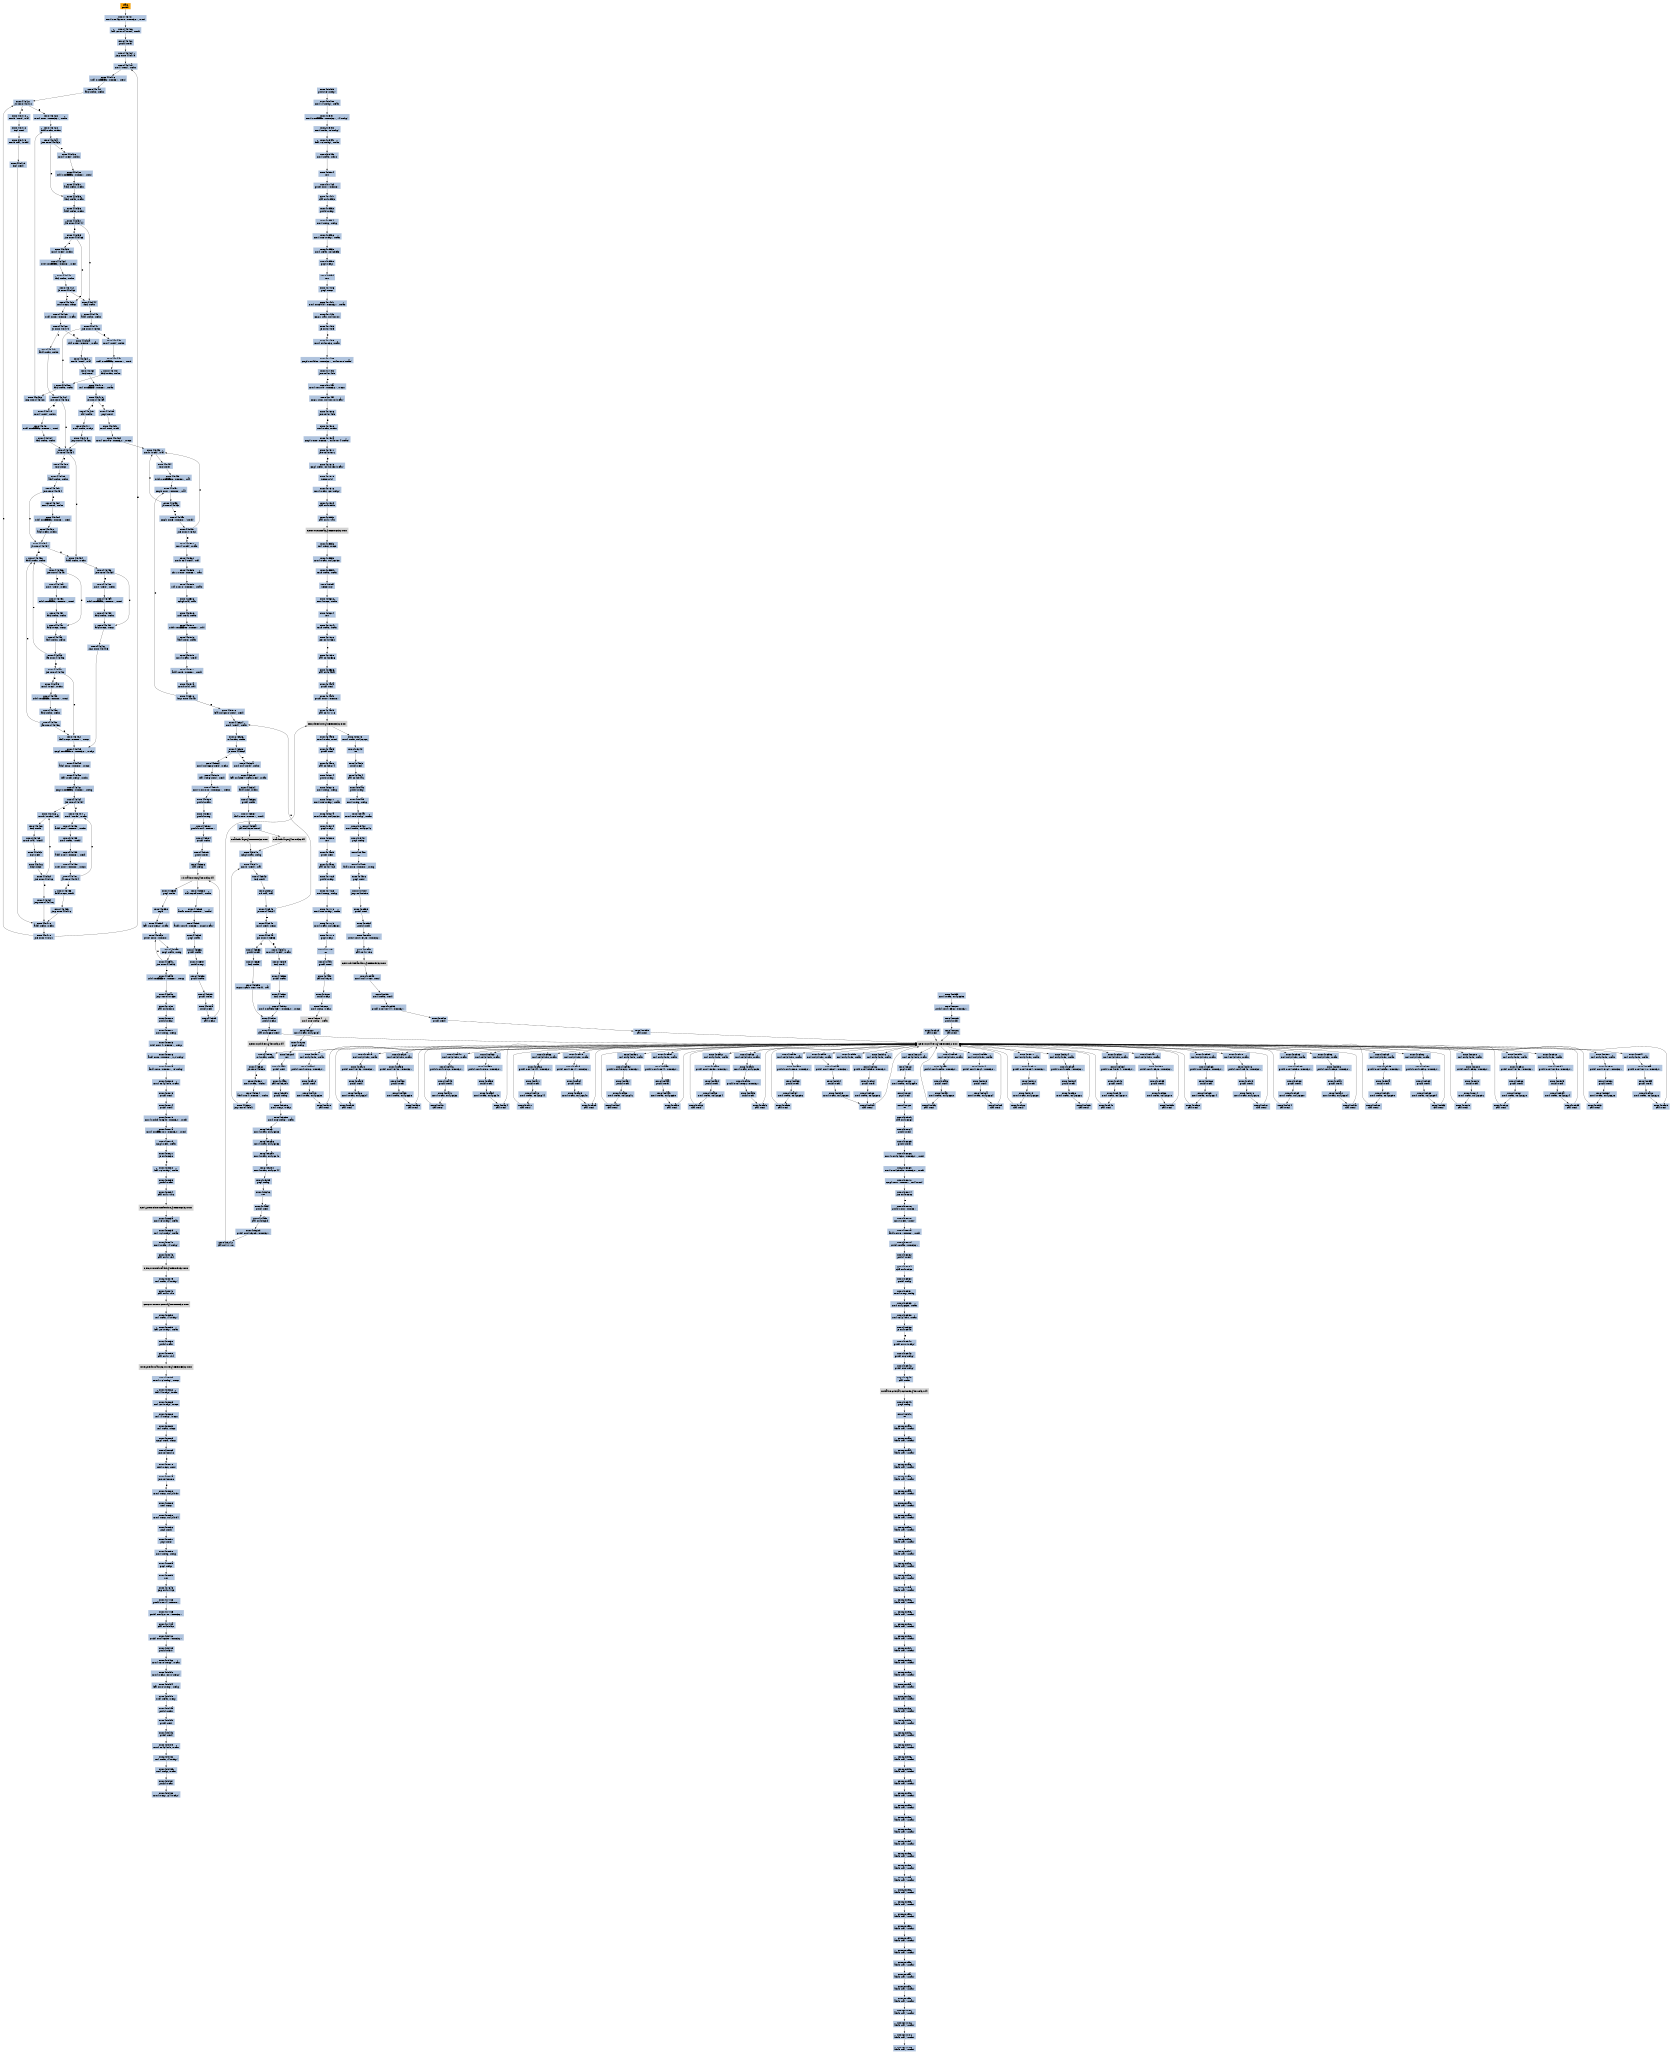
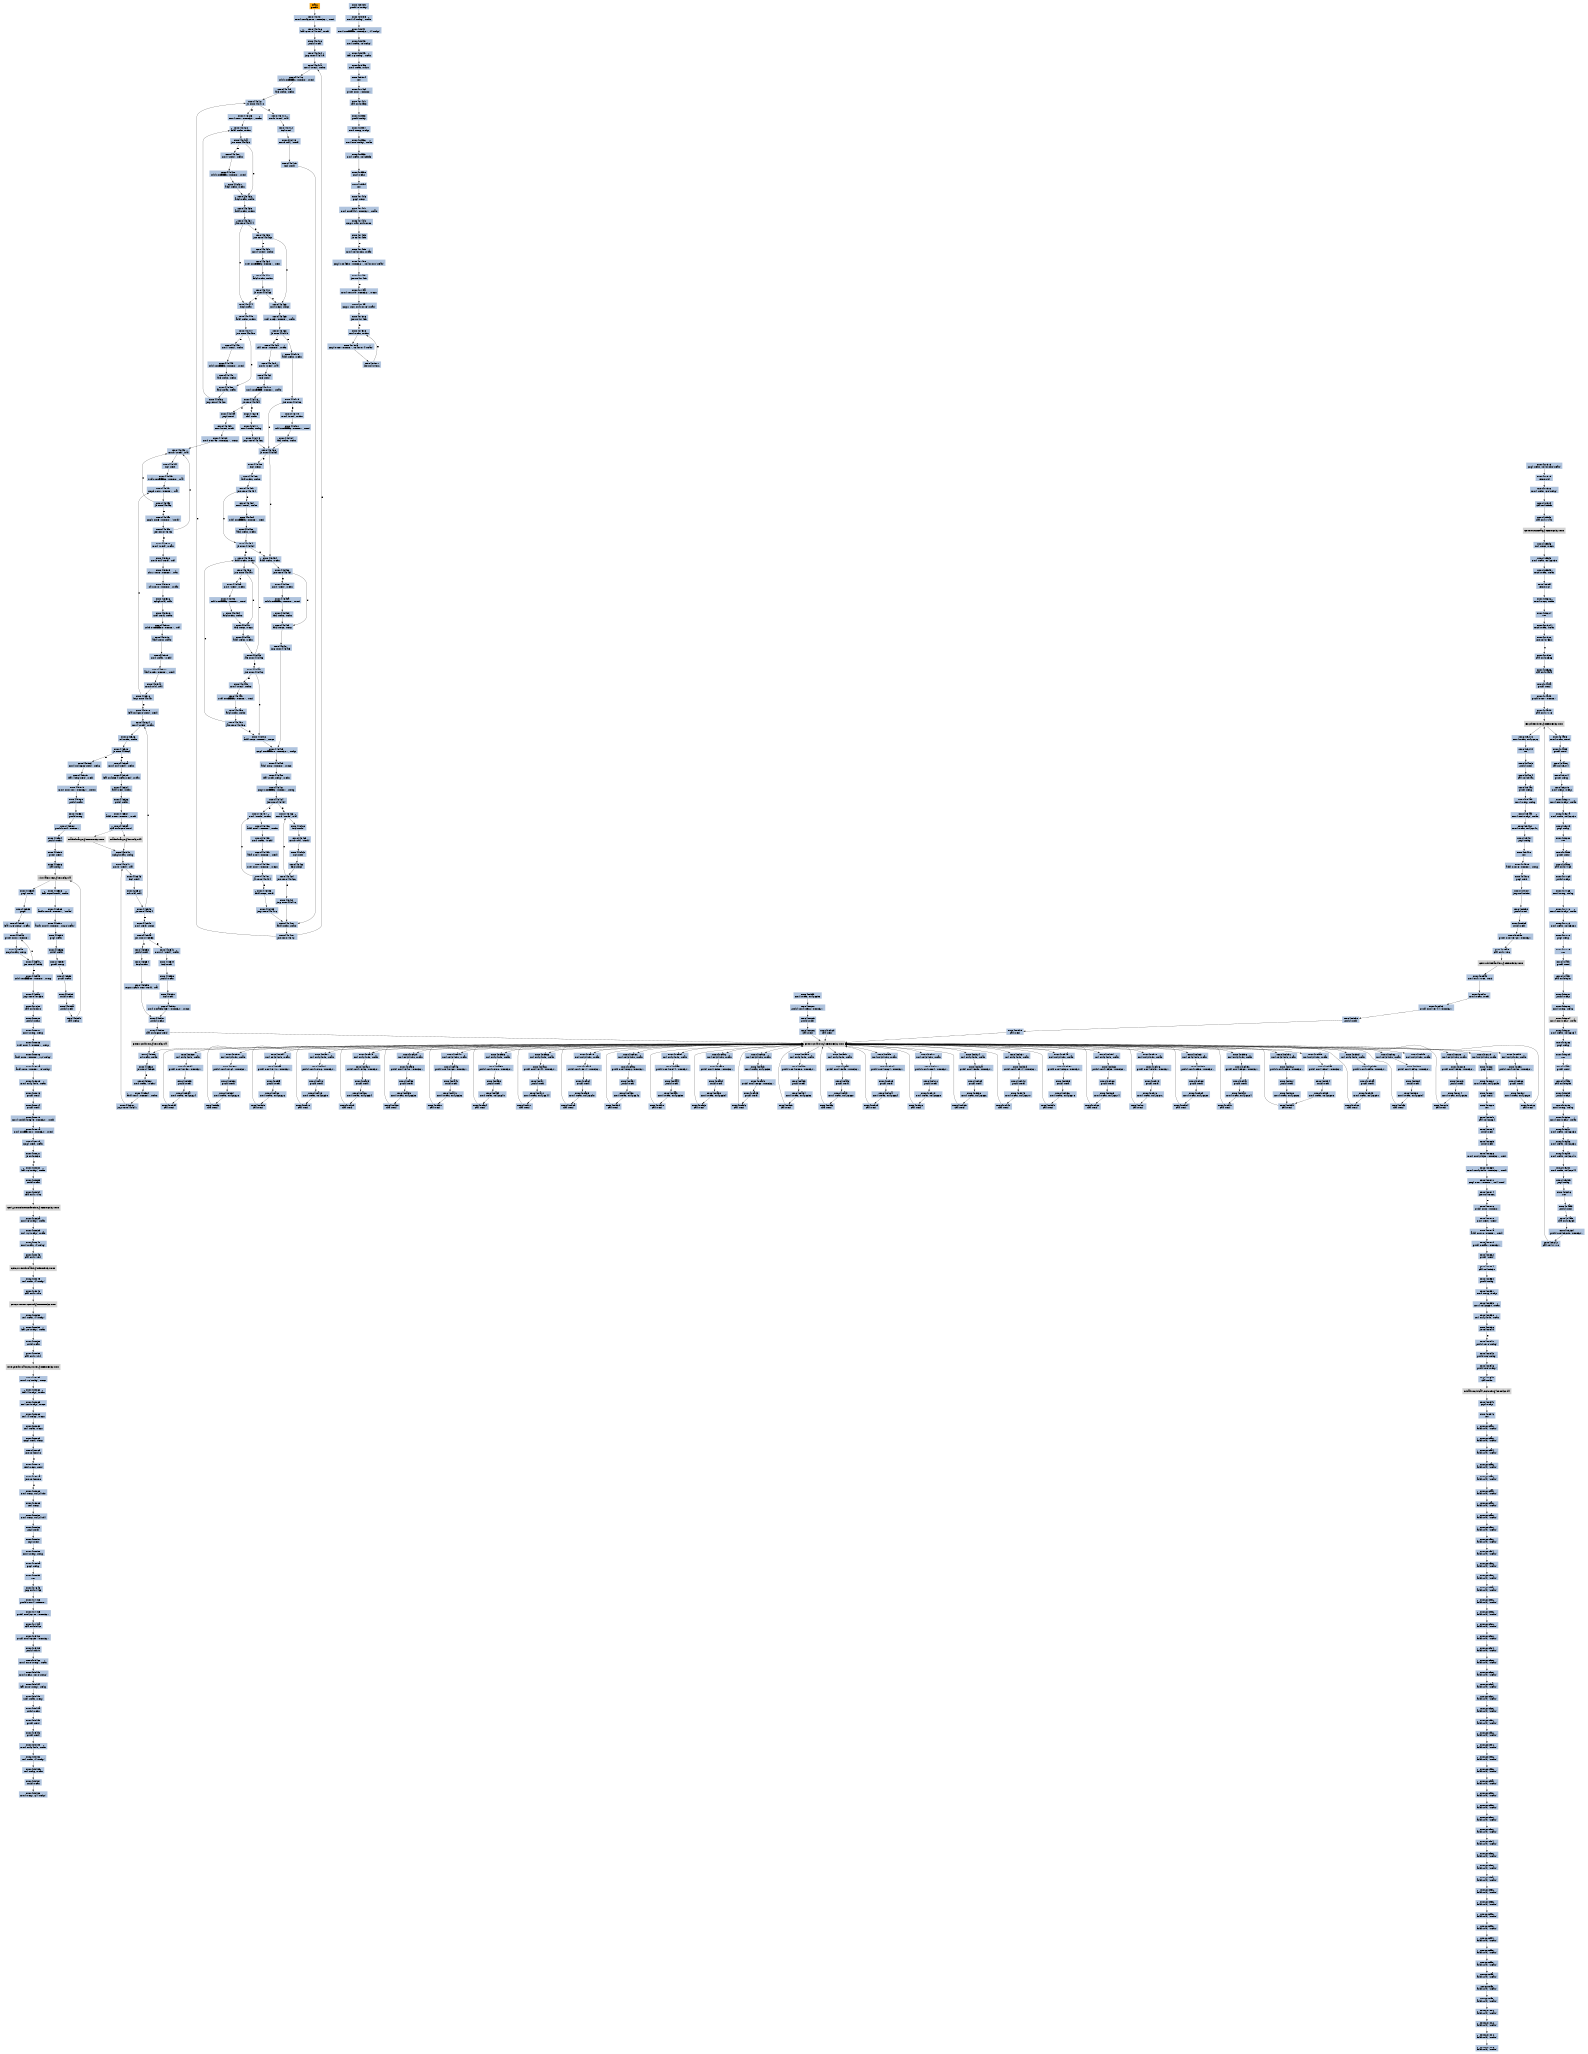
edge "0x00407511 jbe 0x40751c" -> "0x00407513 cmpl %ebx, 0x4000e8(%eax)": now "0x00407511 jbe 0x40751c" -> "0x00407508 xorl %ebx, %ebx"
